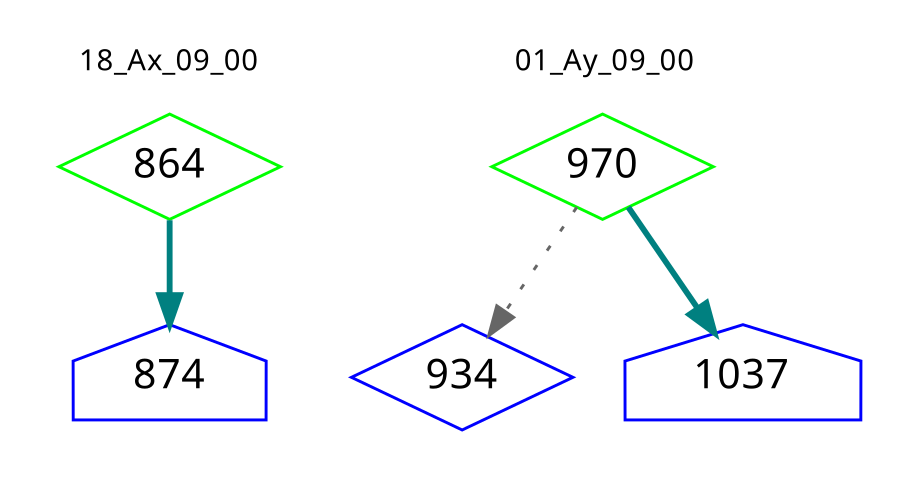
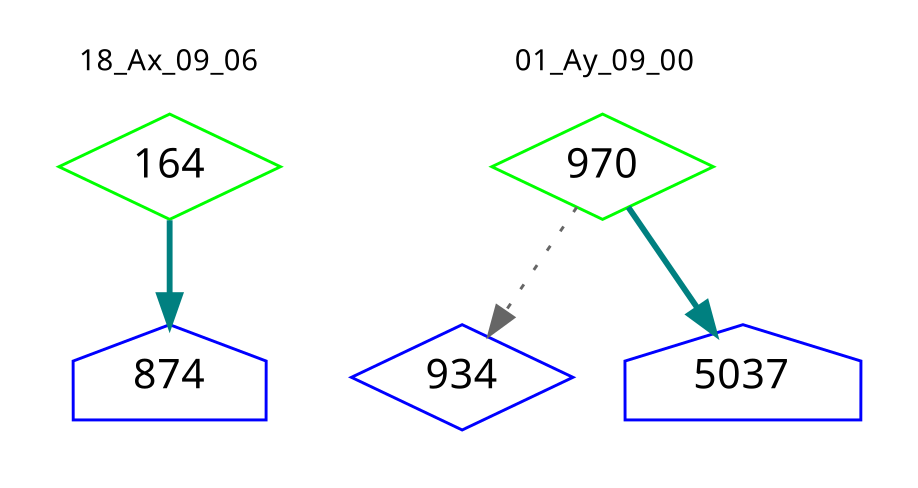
cluster "18_Ax_09_00": label "18_Ax_09_00" -> "18_Ax_09_06"
node "864": label "864" -> "164"
node "1037": label "1037" -> "5037"
